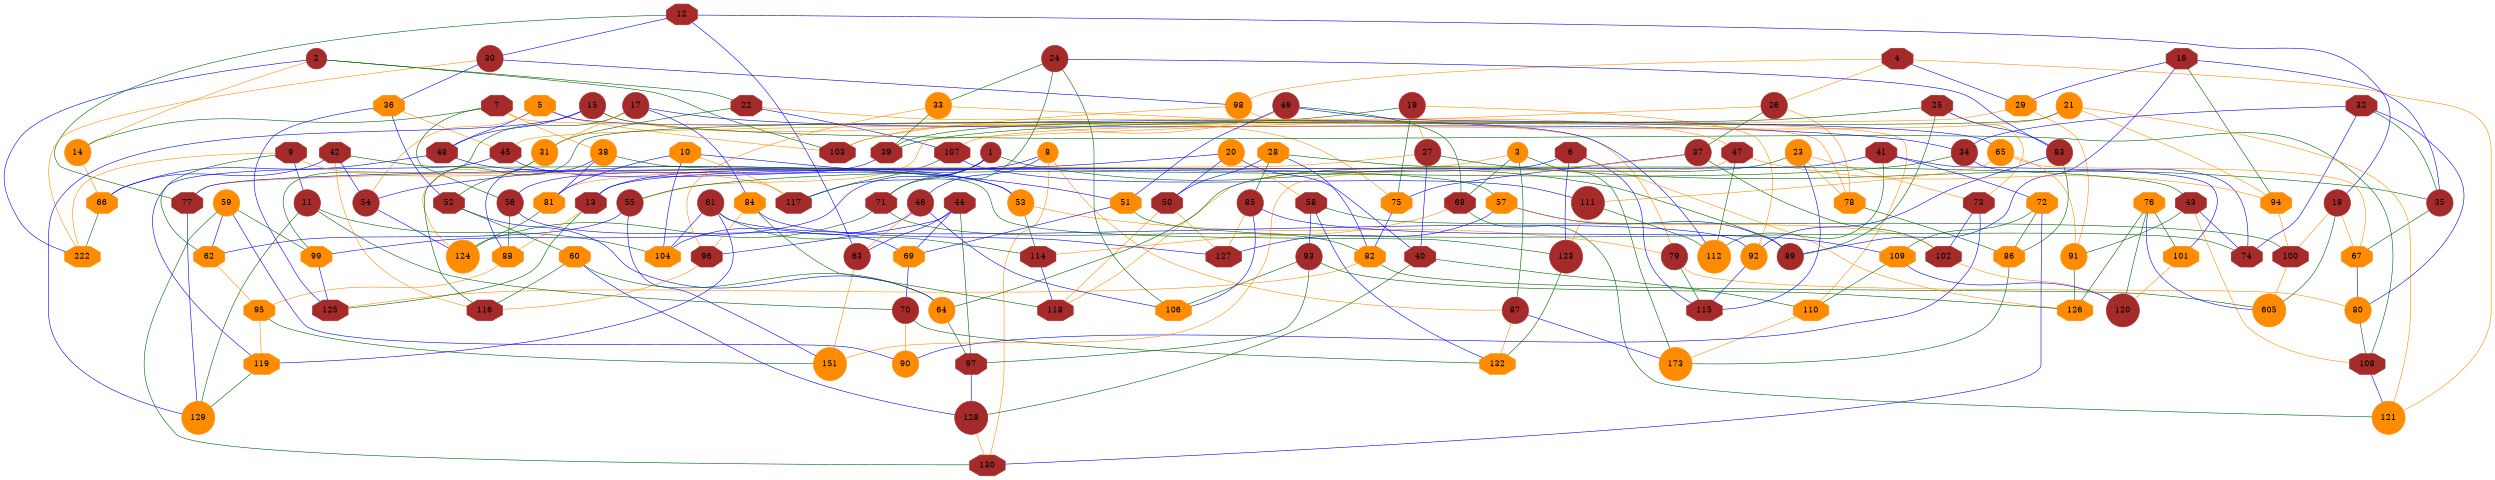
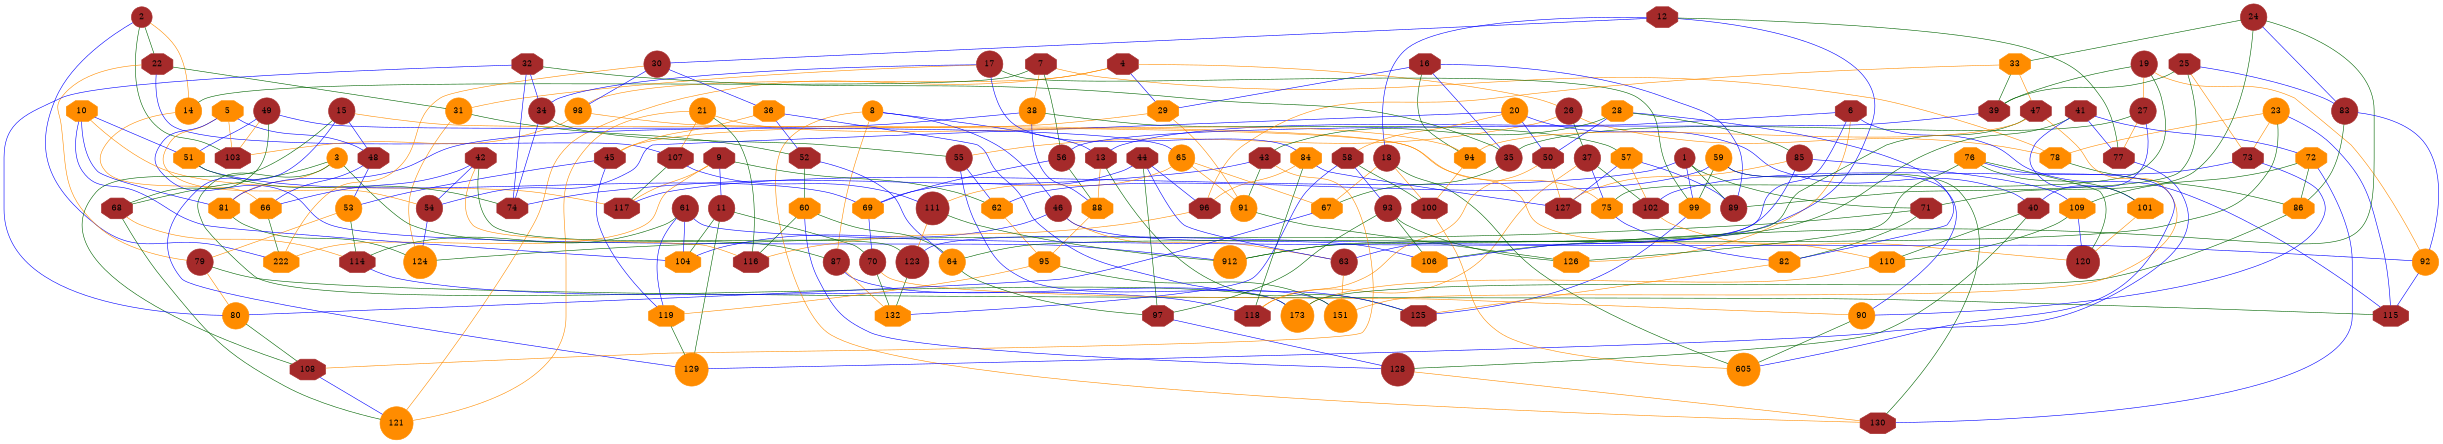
node "33": shape circle -> octagon
node "112": label "112" -> "912"
edge "82" -- "605": now "90" -- "605"
